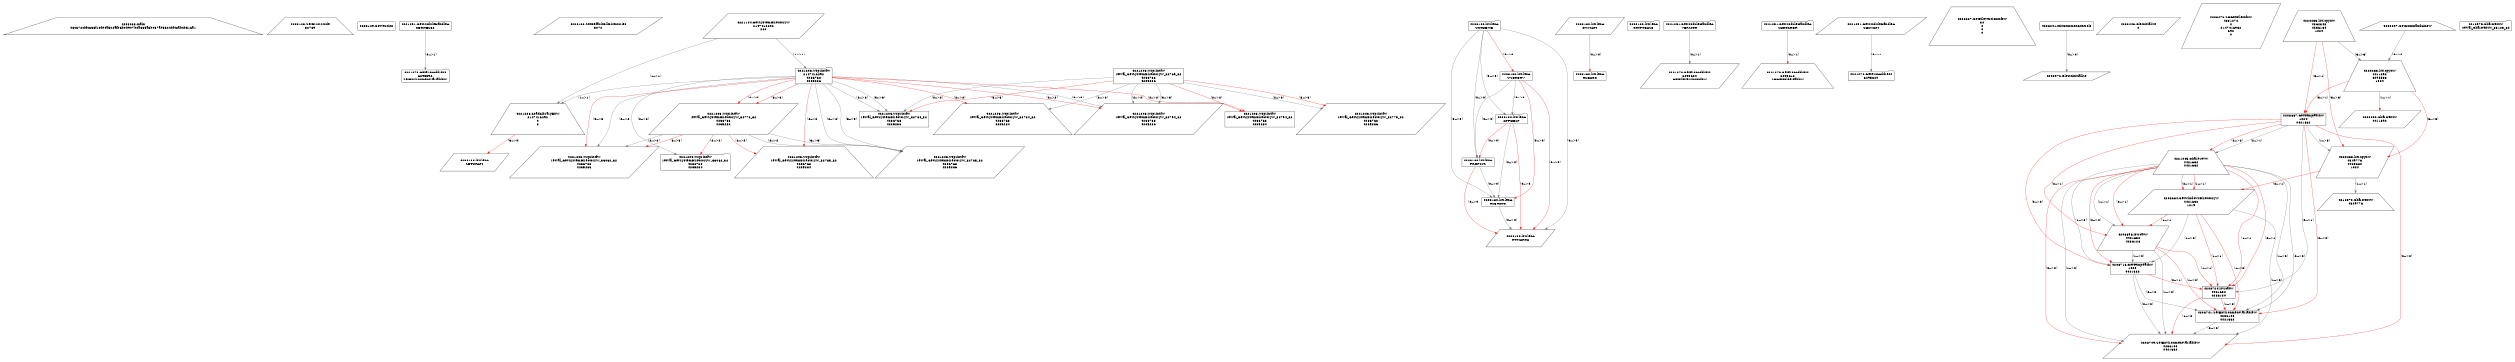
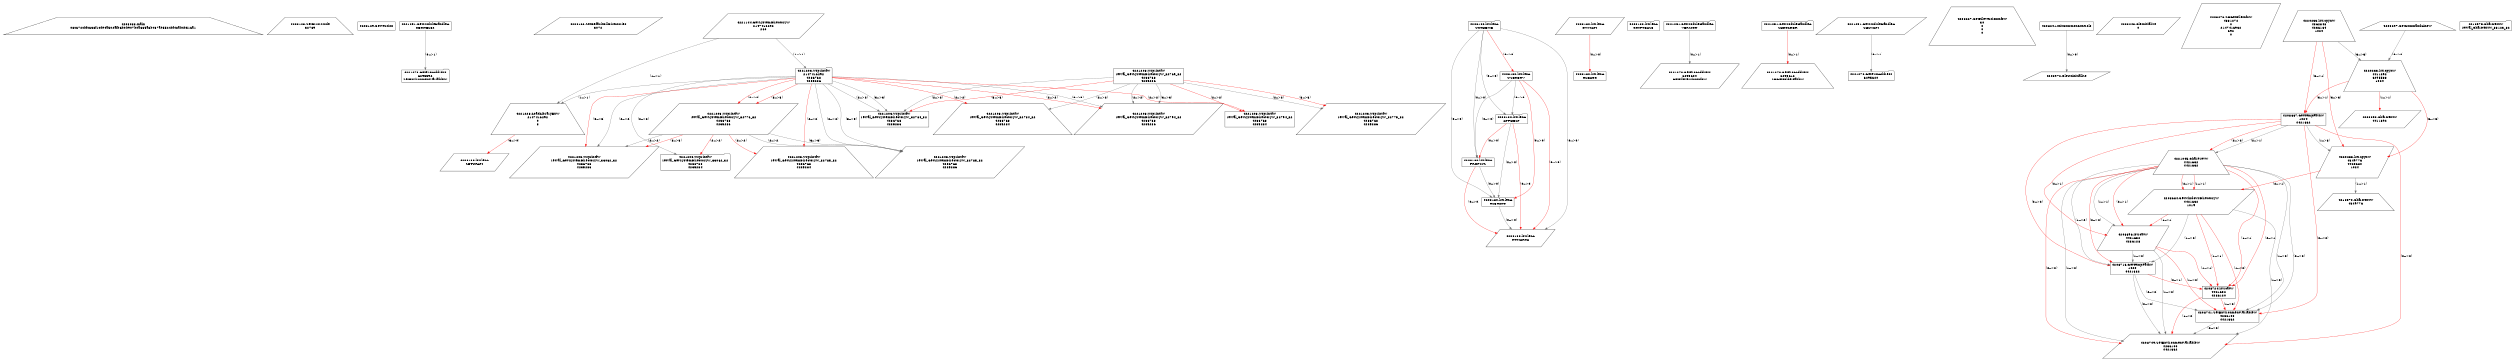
edge "4208667.GetTempPathW 1024 4421632" -> "4208724.lstrcatW 4421632 4236120": removed, label "(2-->1)"
